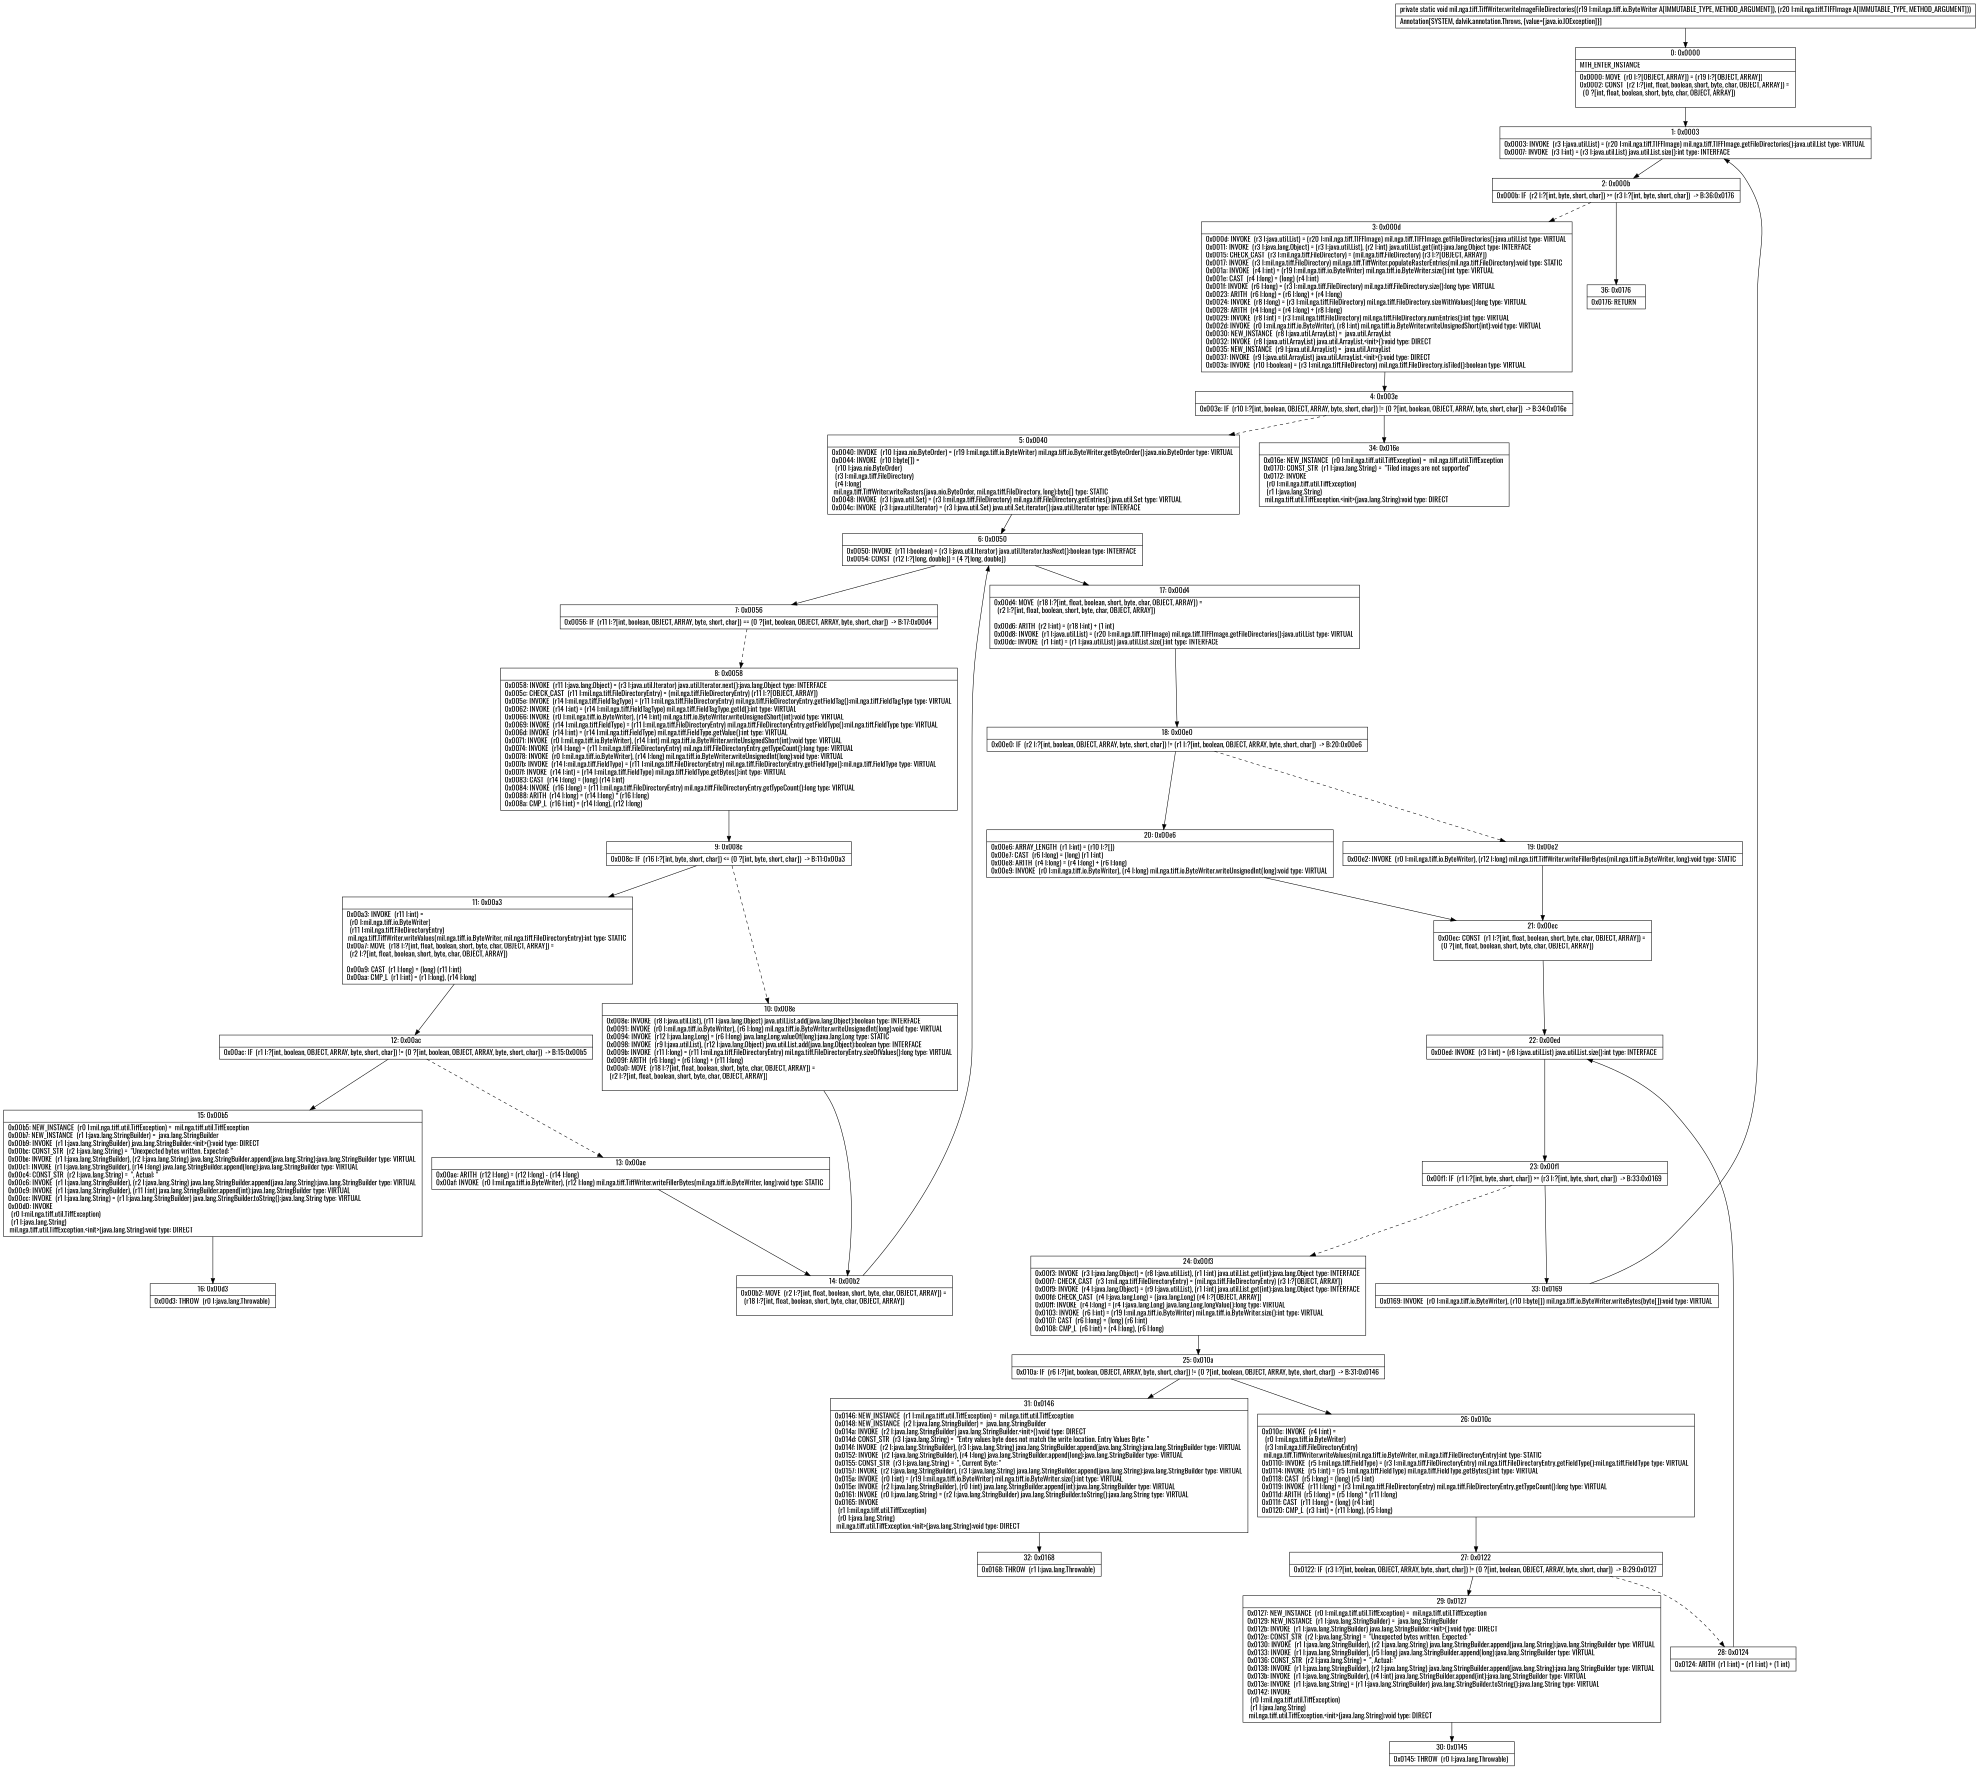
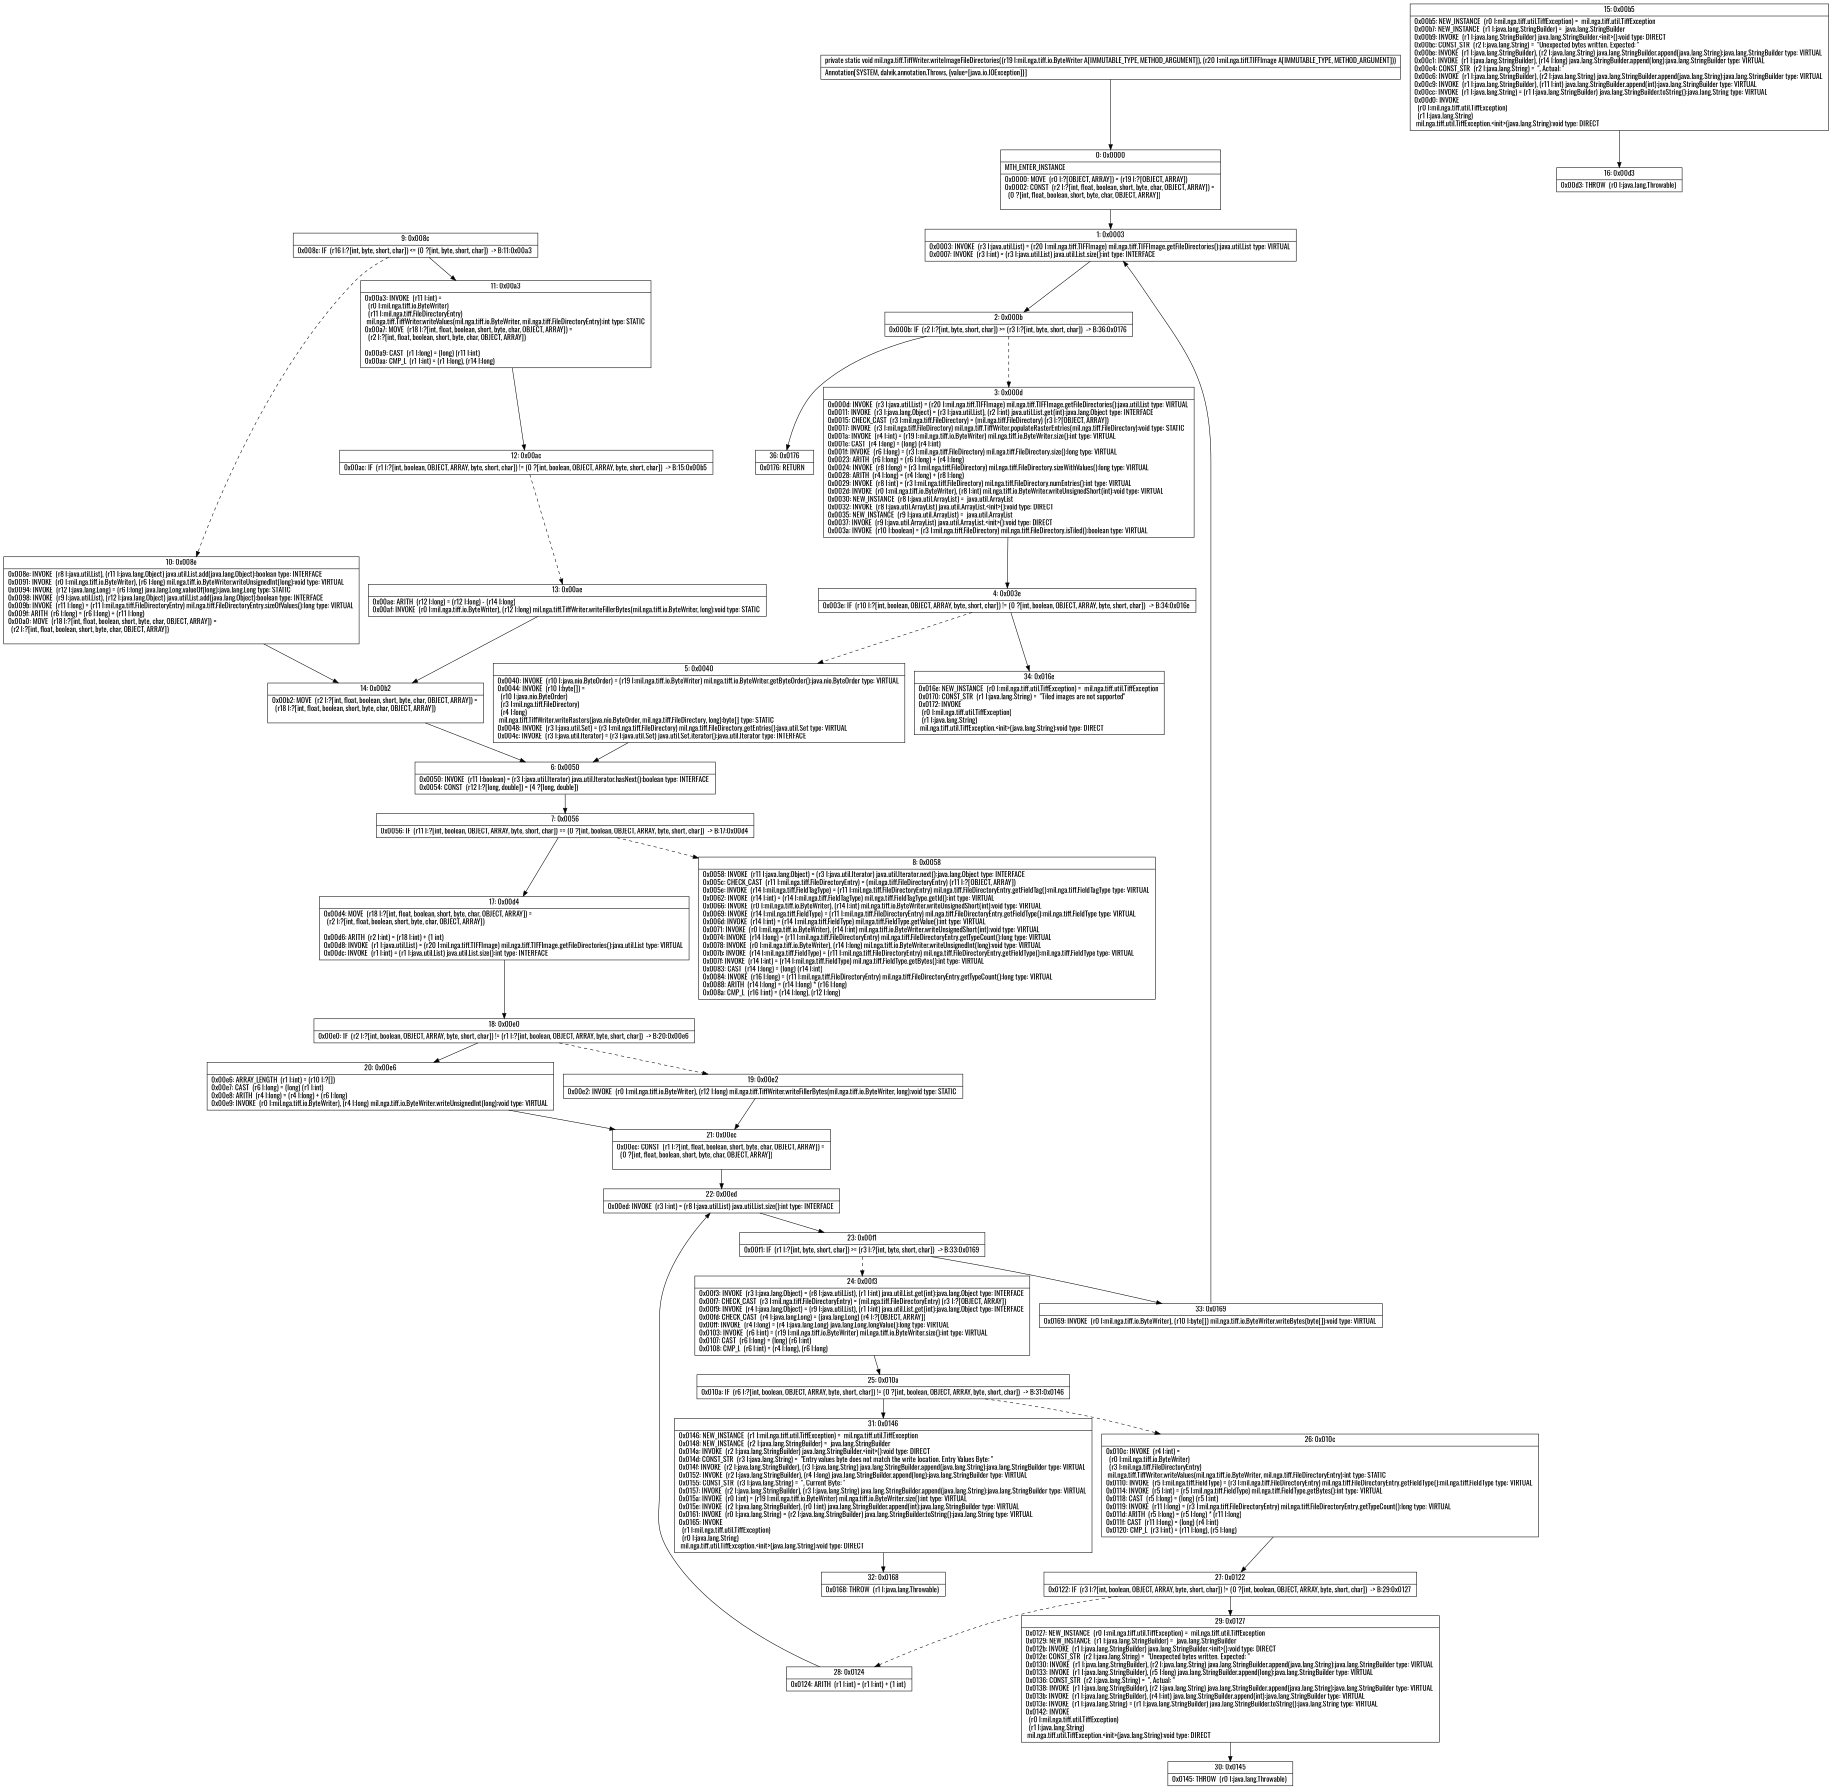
edge "6: 0x0050" -> "17: 0x00d4": now "7: 0x0056" -> "17: 0x00d4"
edge "8: 0x0058" -> "9: 0x008c": removed
edge "12: 0x00ac" -> "15: 0x00b5": removed
edge "25: 0x010a" -> "26: 0x010c": style solid -> dashed
